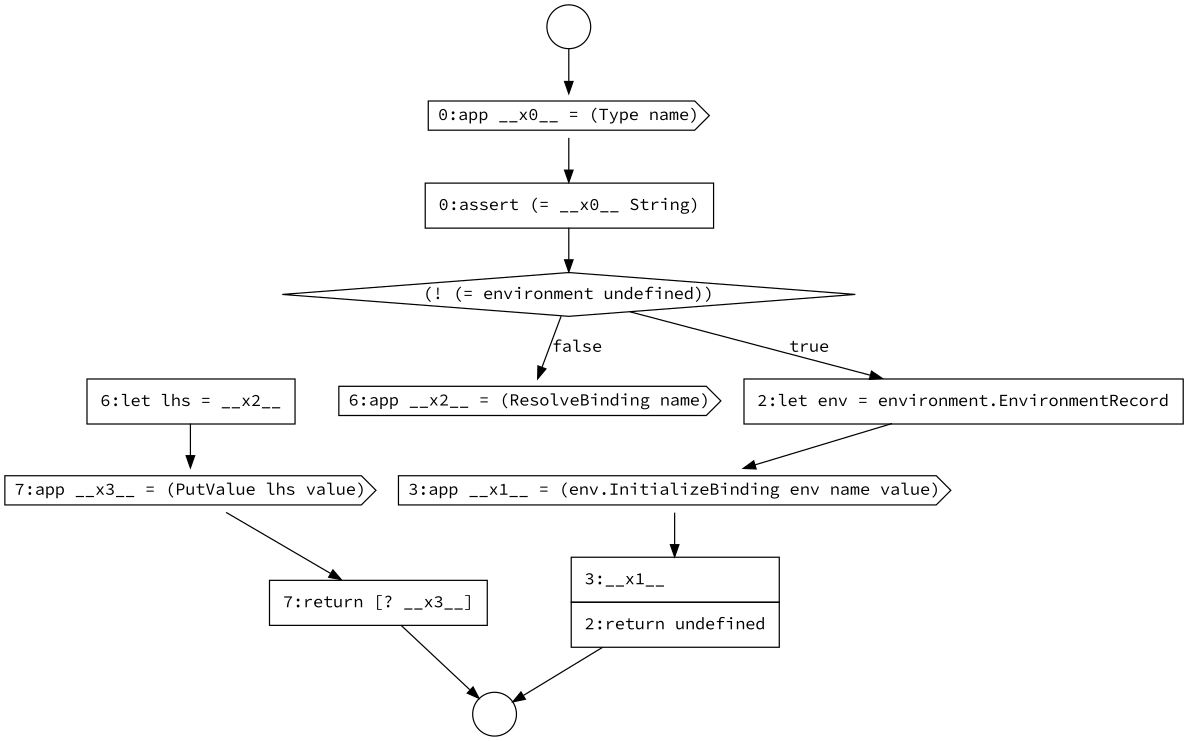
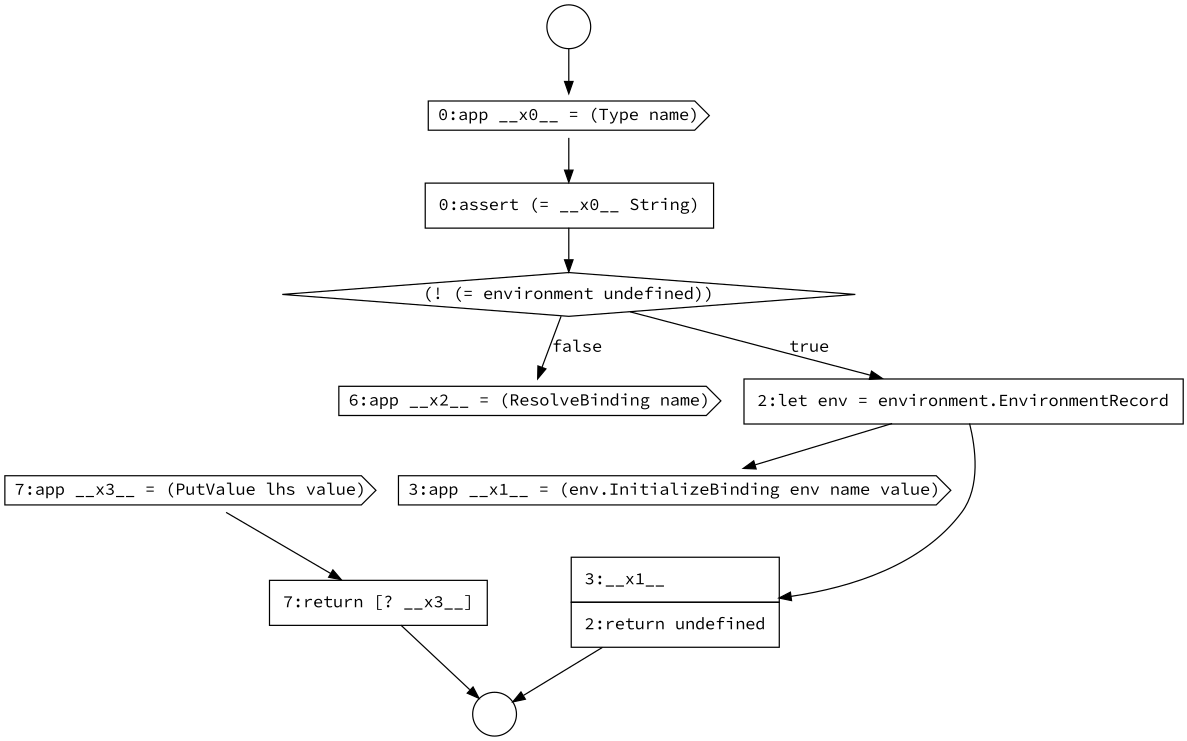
node "6:let lhs = __x2__": removed
edge "3:app __x1__ = (env.InitializeBinding env name value)" -> "3:__x1__": now "2:let env = environment.EnvironmentRecord" -> "3:__x1__"
